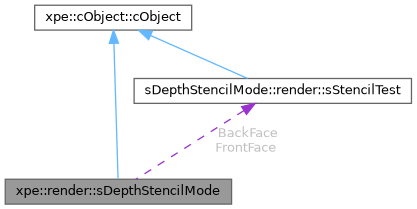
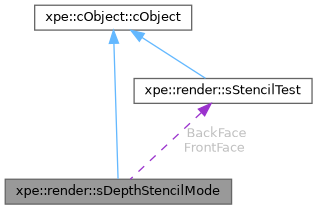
node "sDepthStencilMode::render::sStencilTest": label "sDepthStencilMode::render::sStencilTest" -> "xpe::render::sStencilTest"
